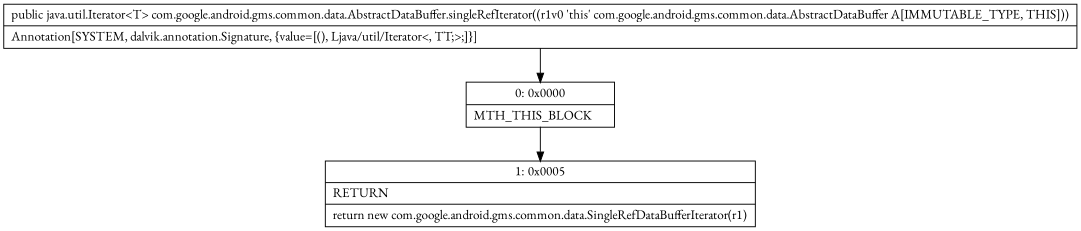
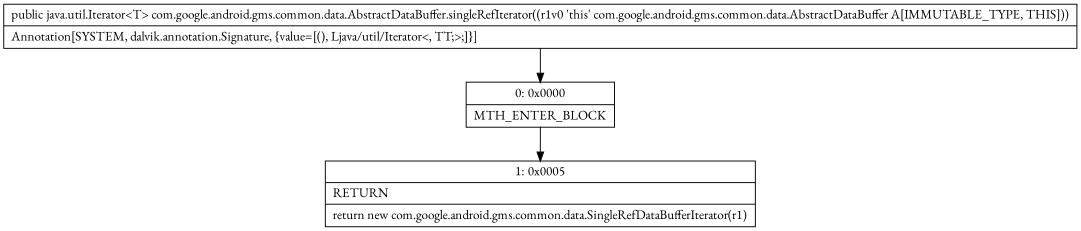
node "0: 0x0000": text "MTH_THIS_BLOCK" -> "MTH_ENTER_BLOCK"
